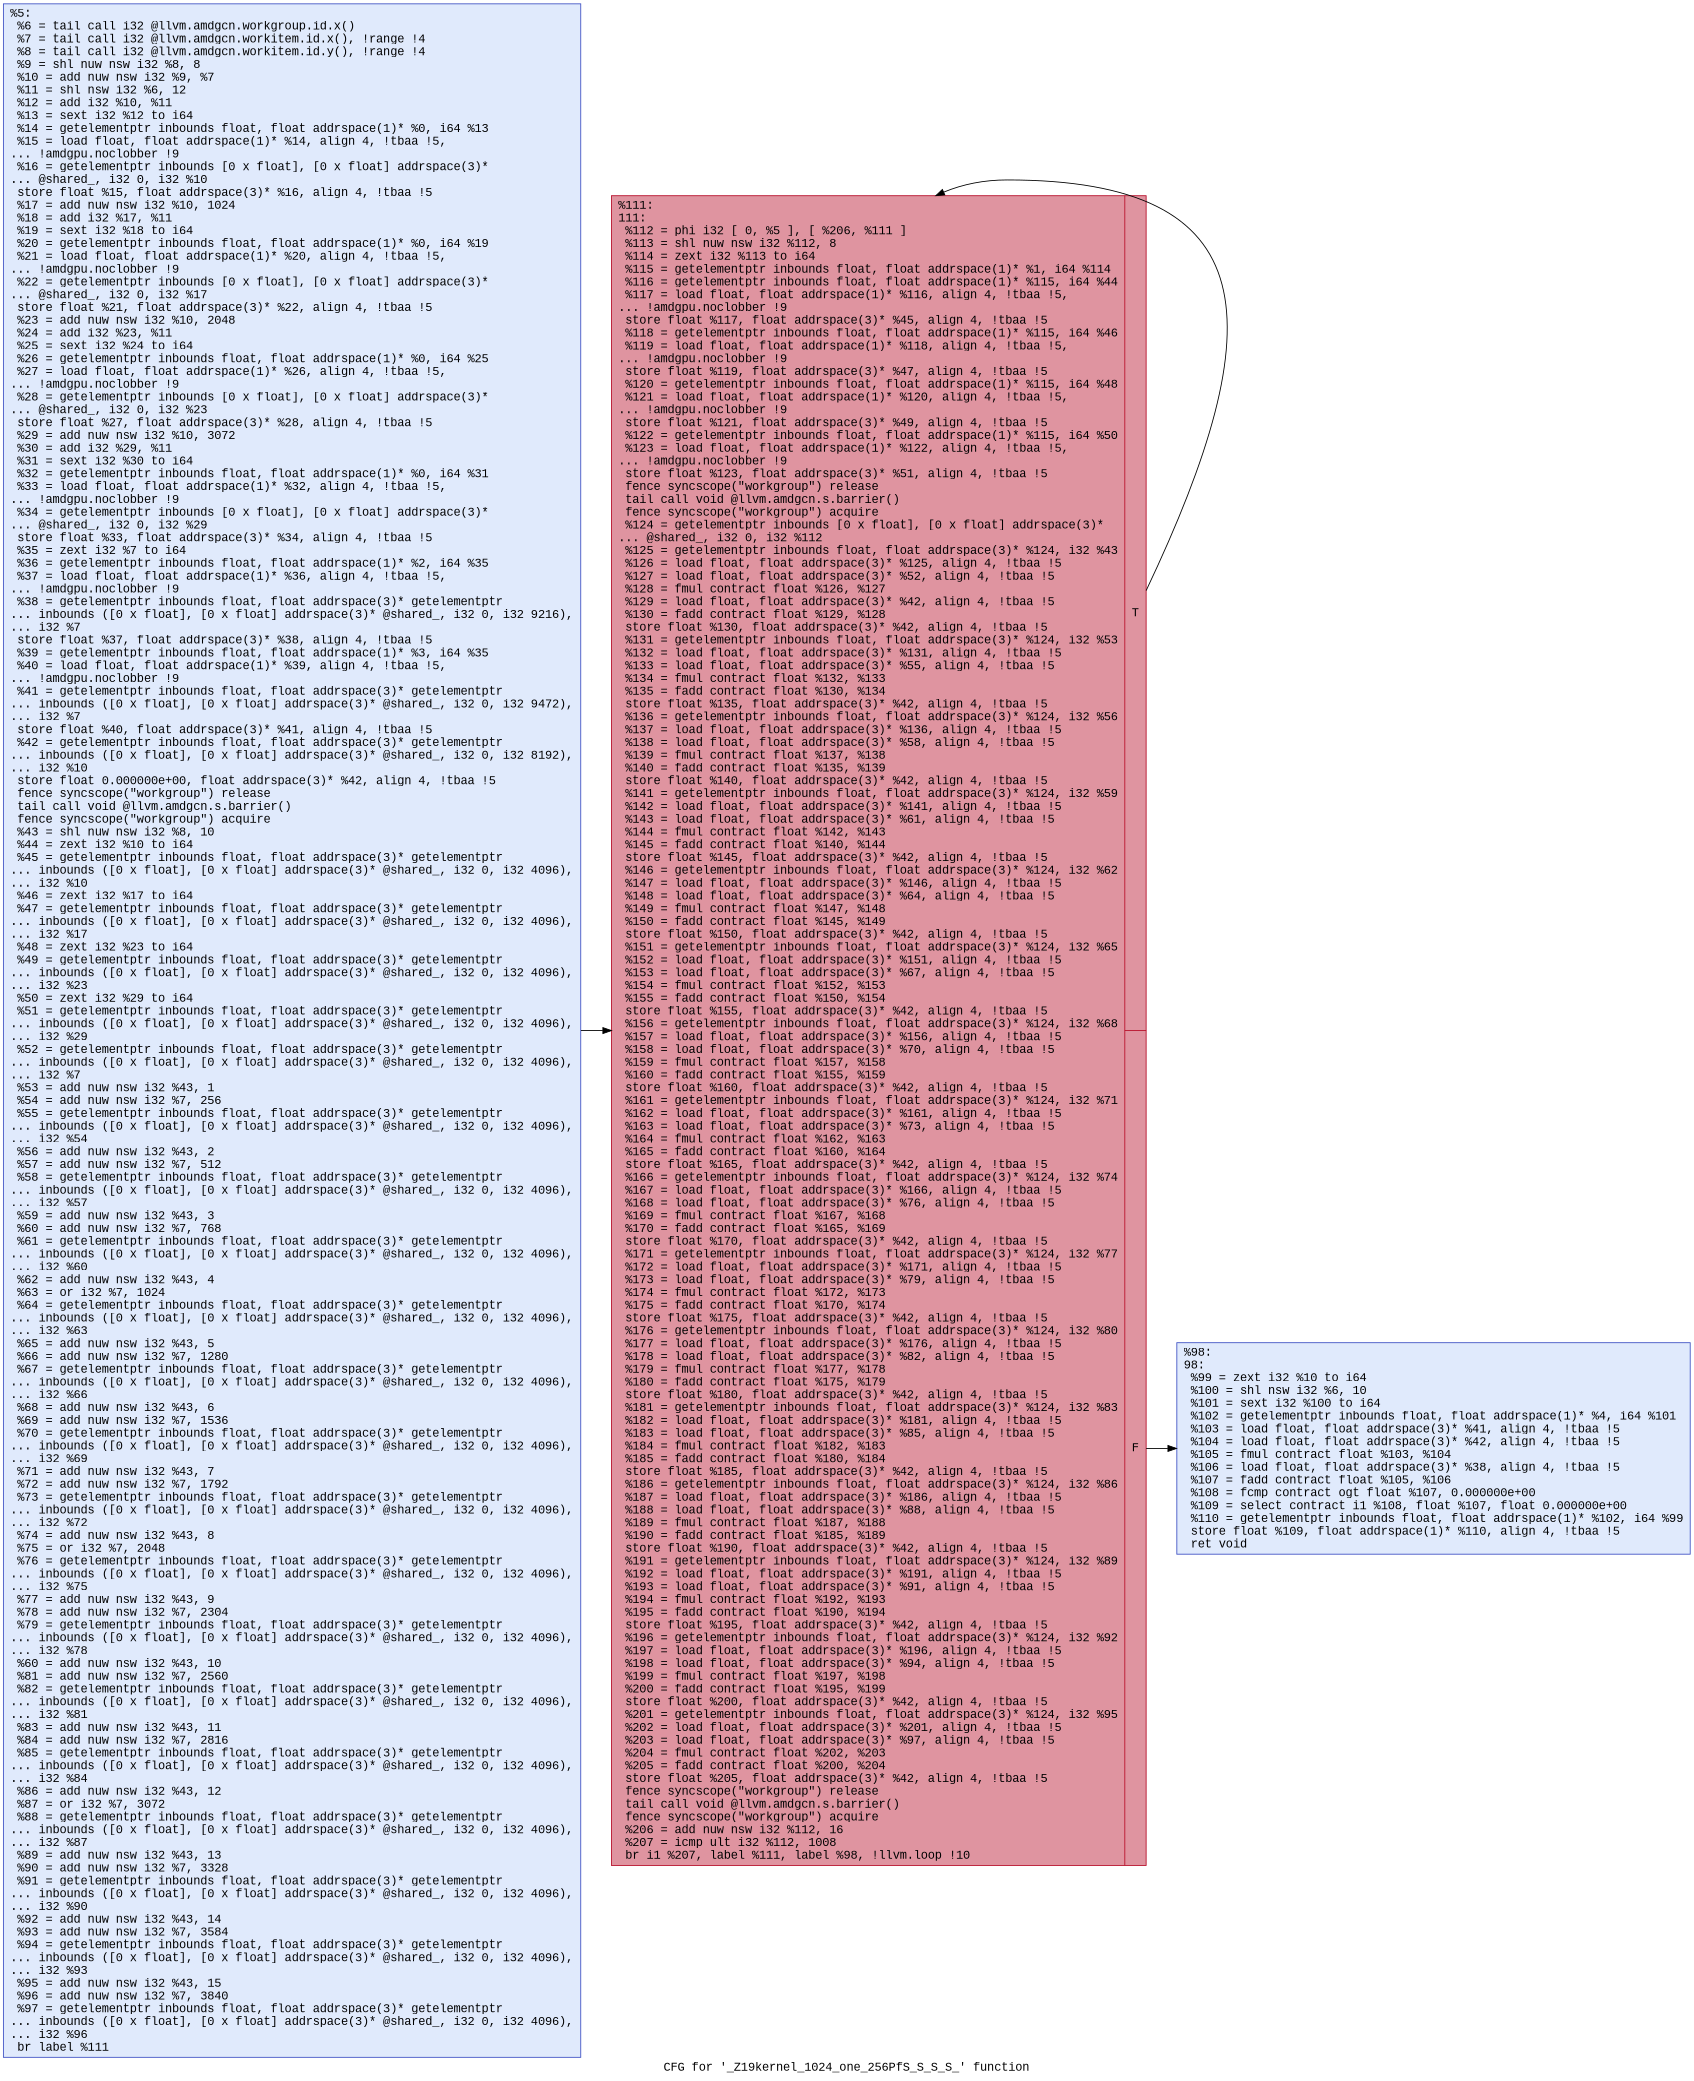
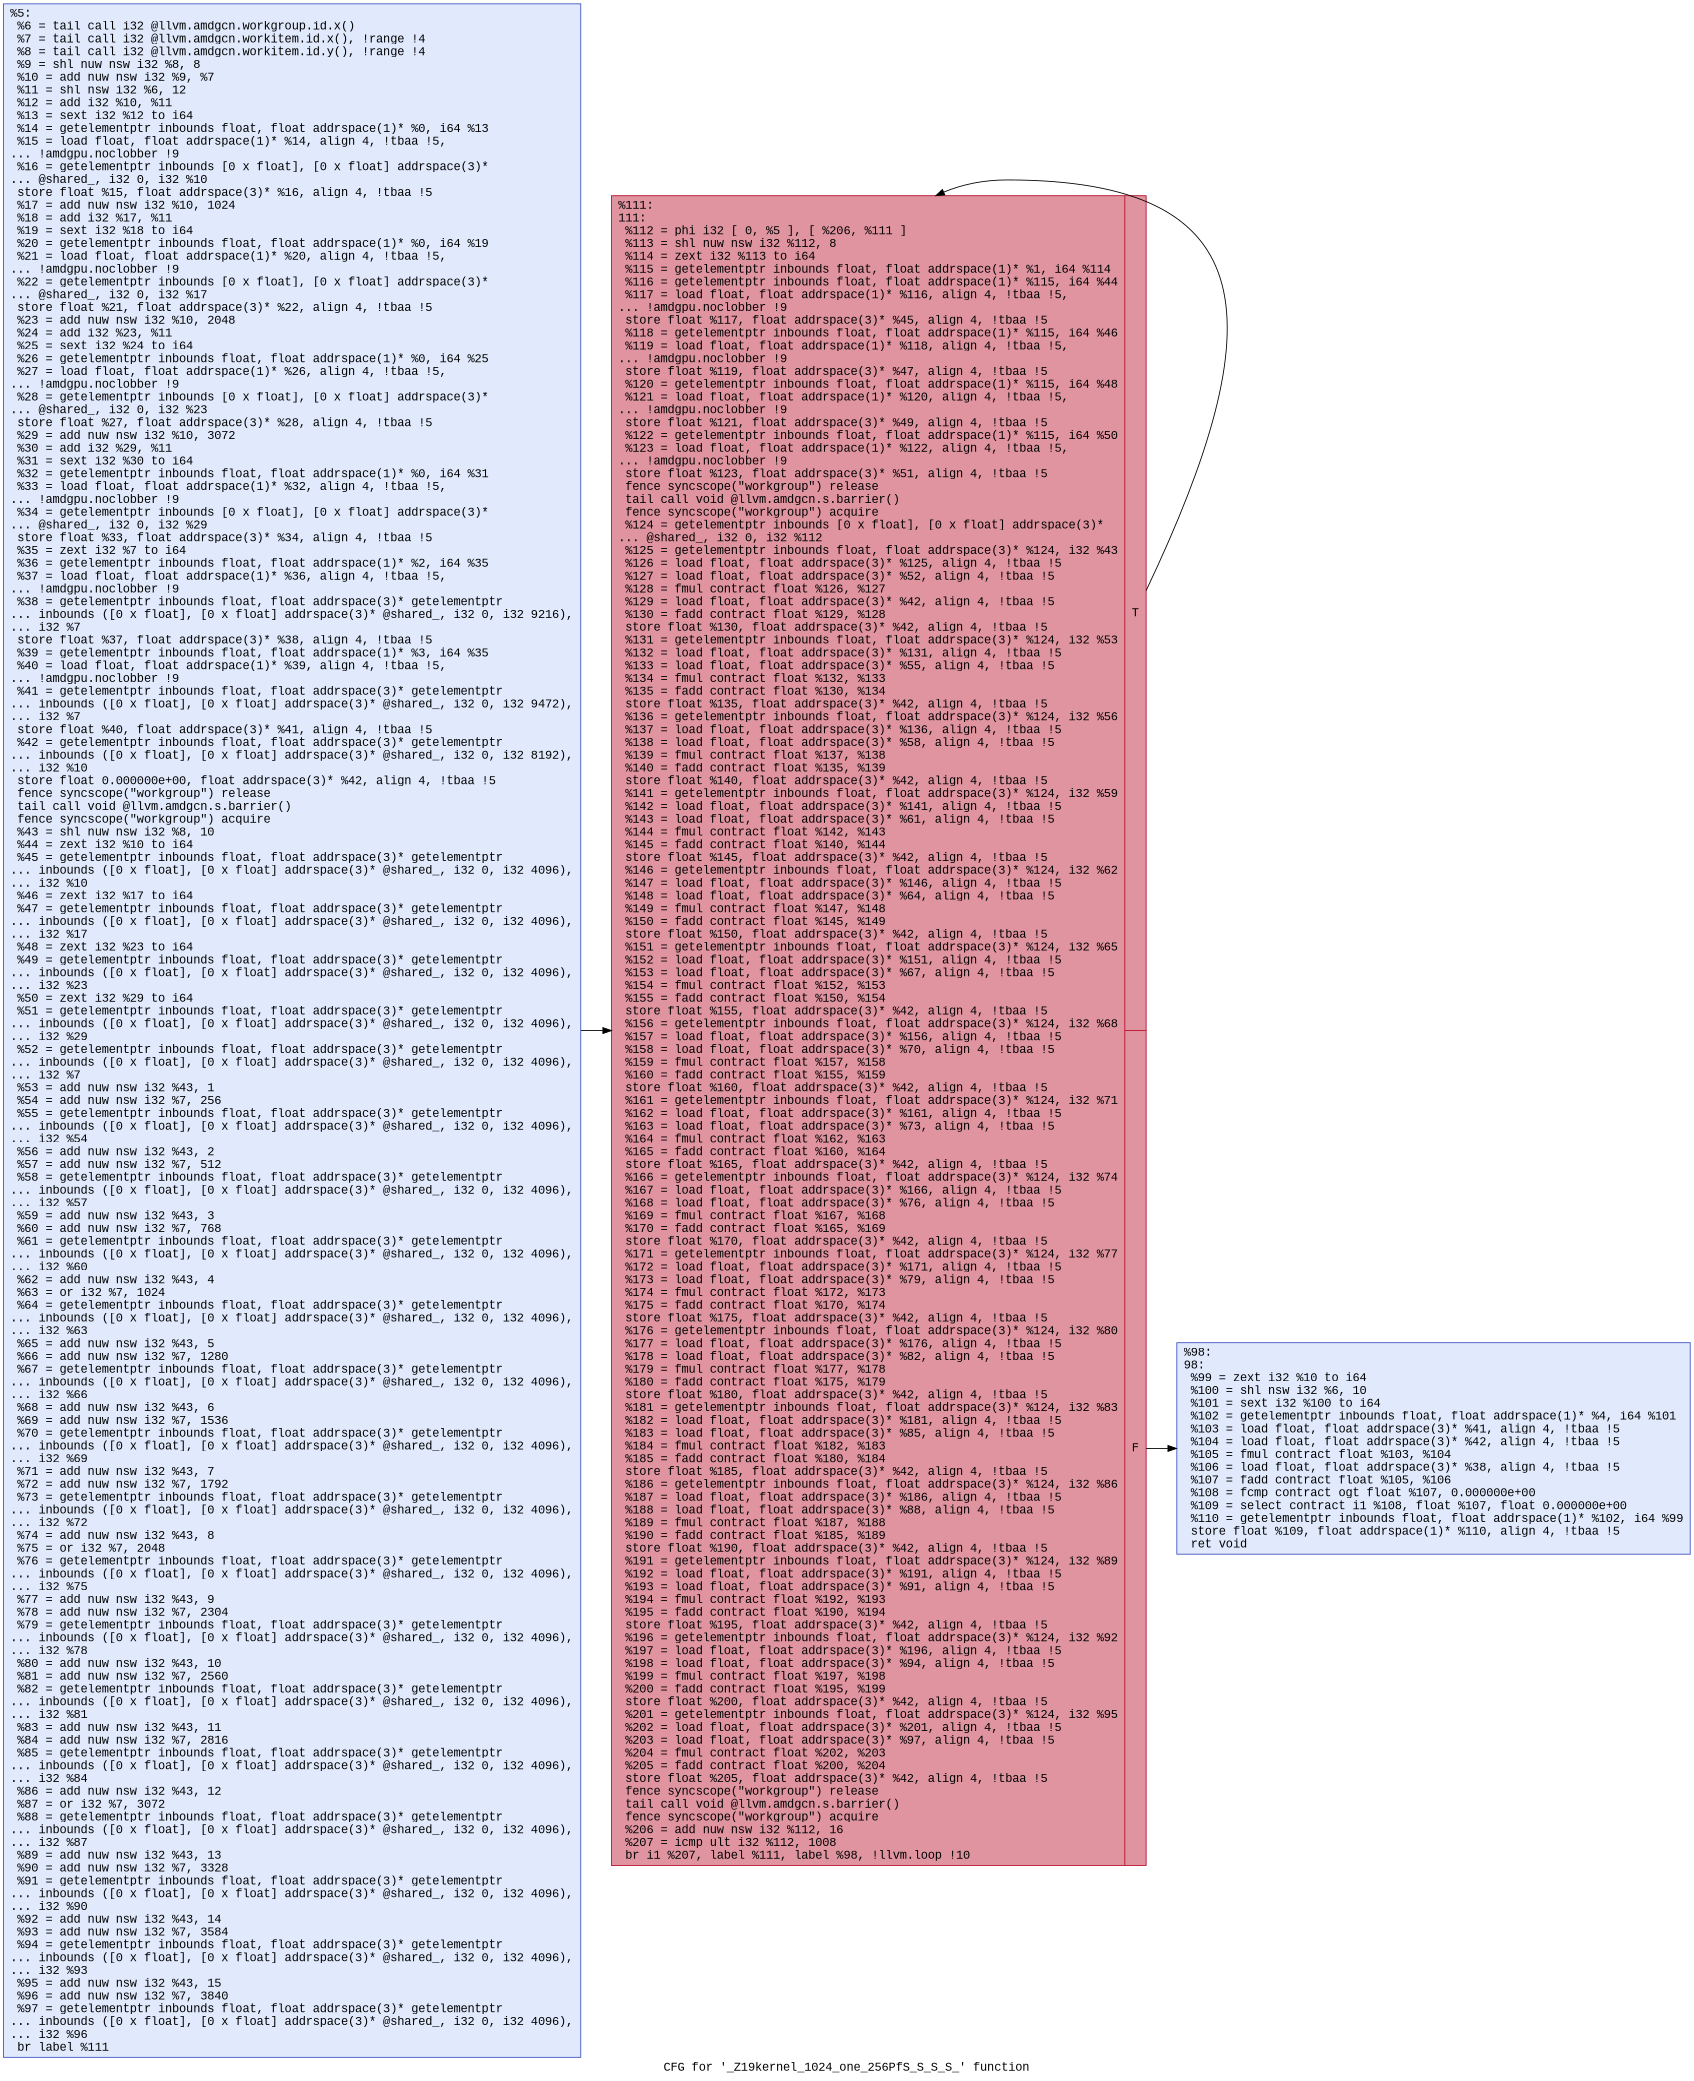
node "%5:": text "%60 = add nuw nsw i32 %43, 10" -> "%80 = add nuw nsw i32 %43, 10"
